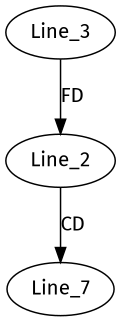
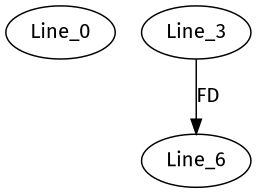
node "Line_0": added
node "Line_2": label "Line_2" -> "Line_6"
node "Line_7": removed
